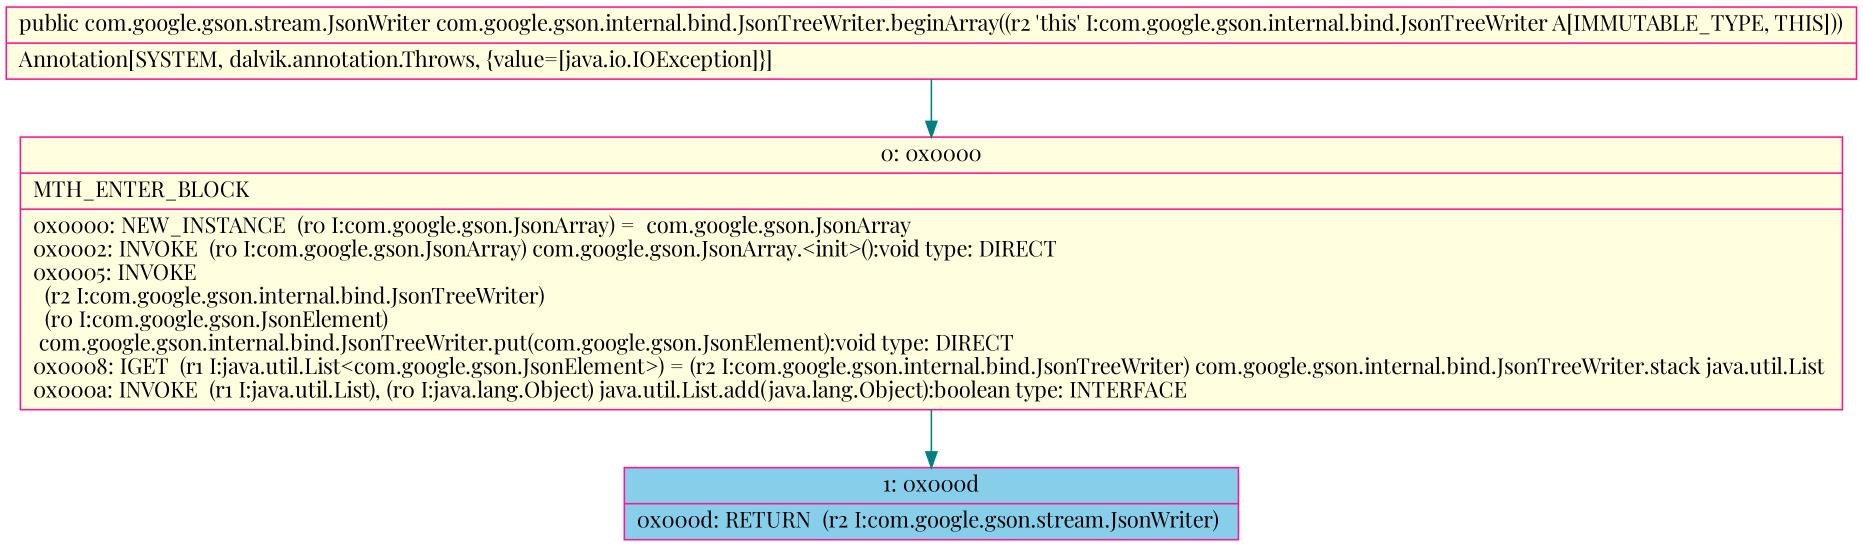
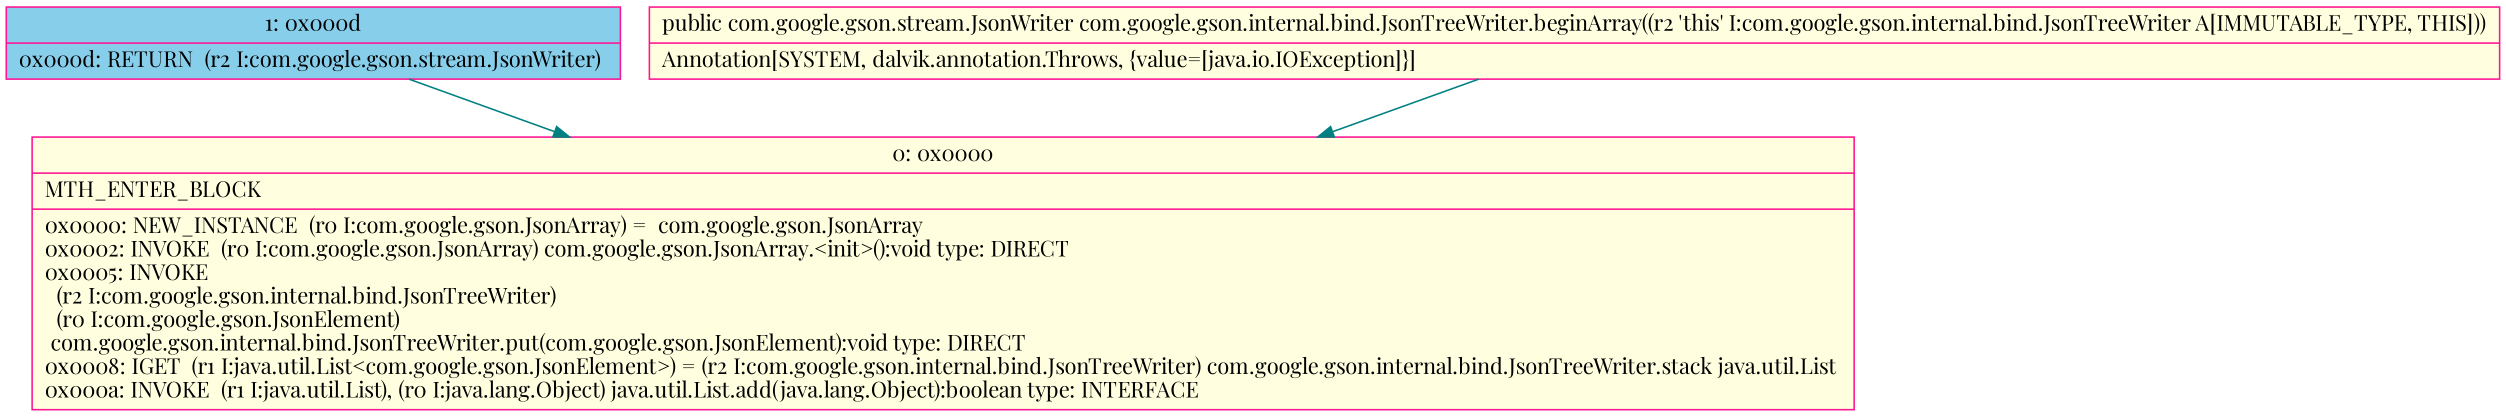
edge "0: 0x0000" -> "1: 0x000d": reversed
